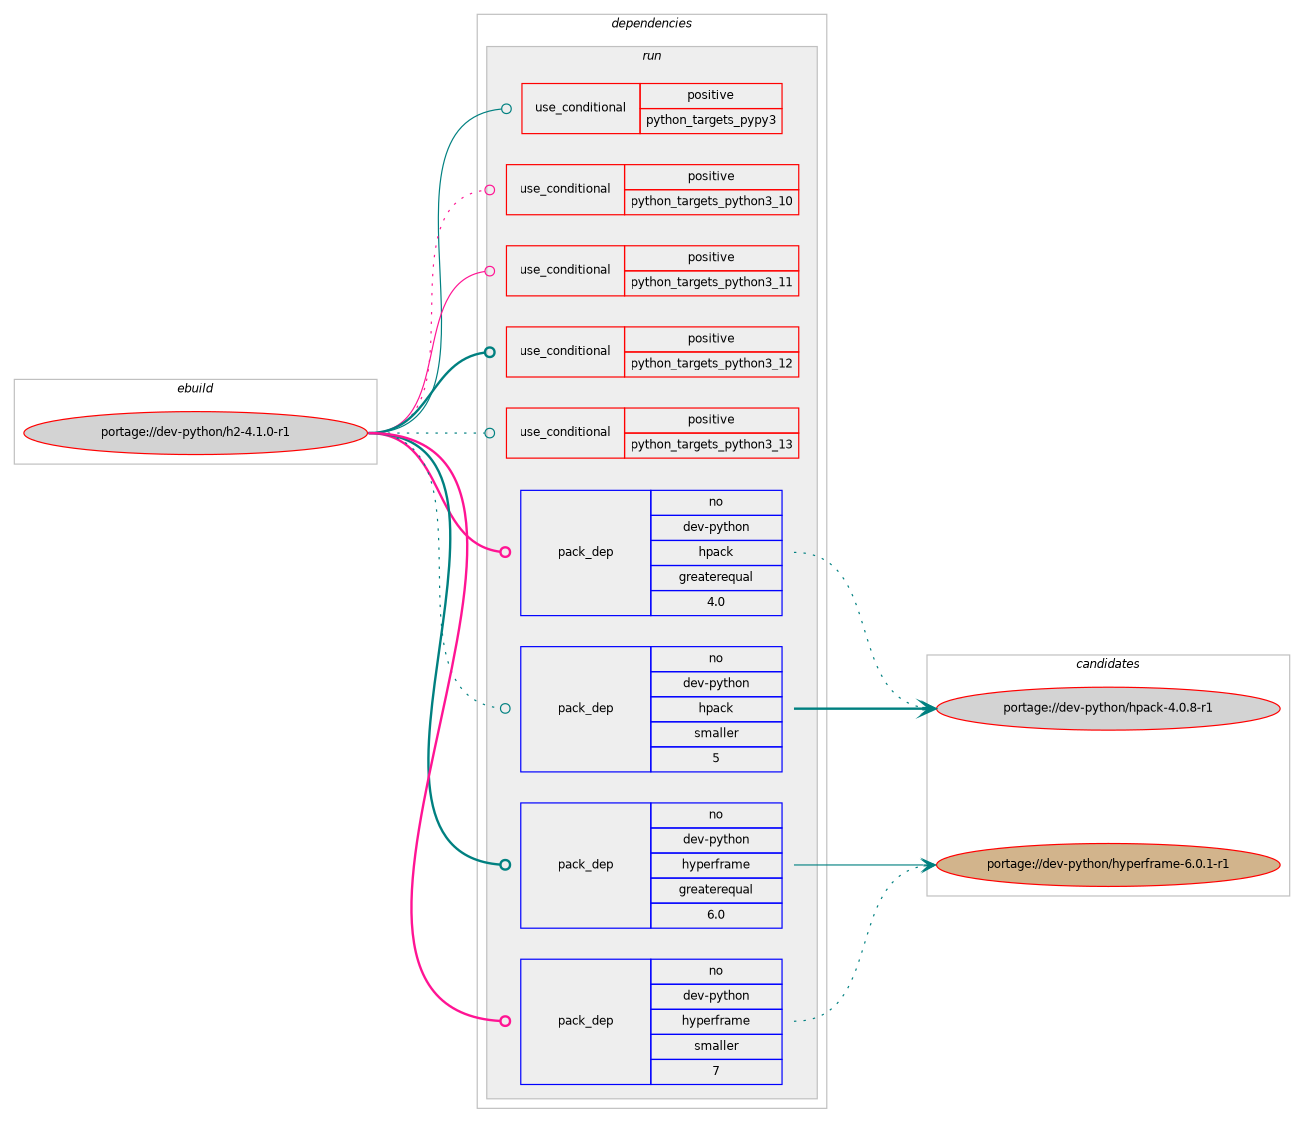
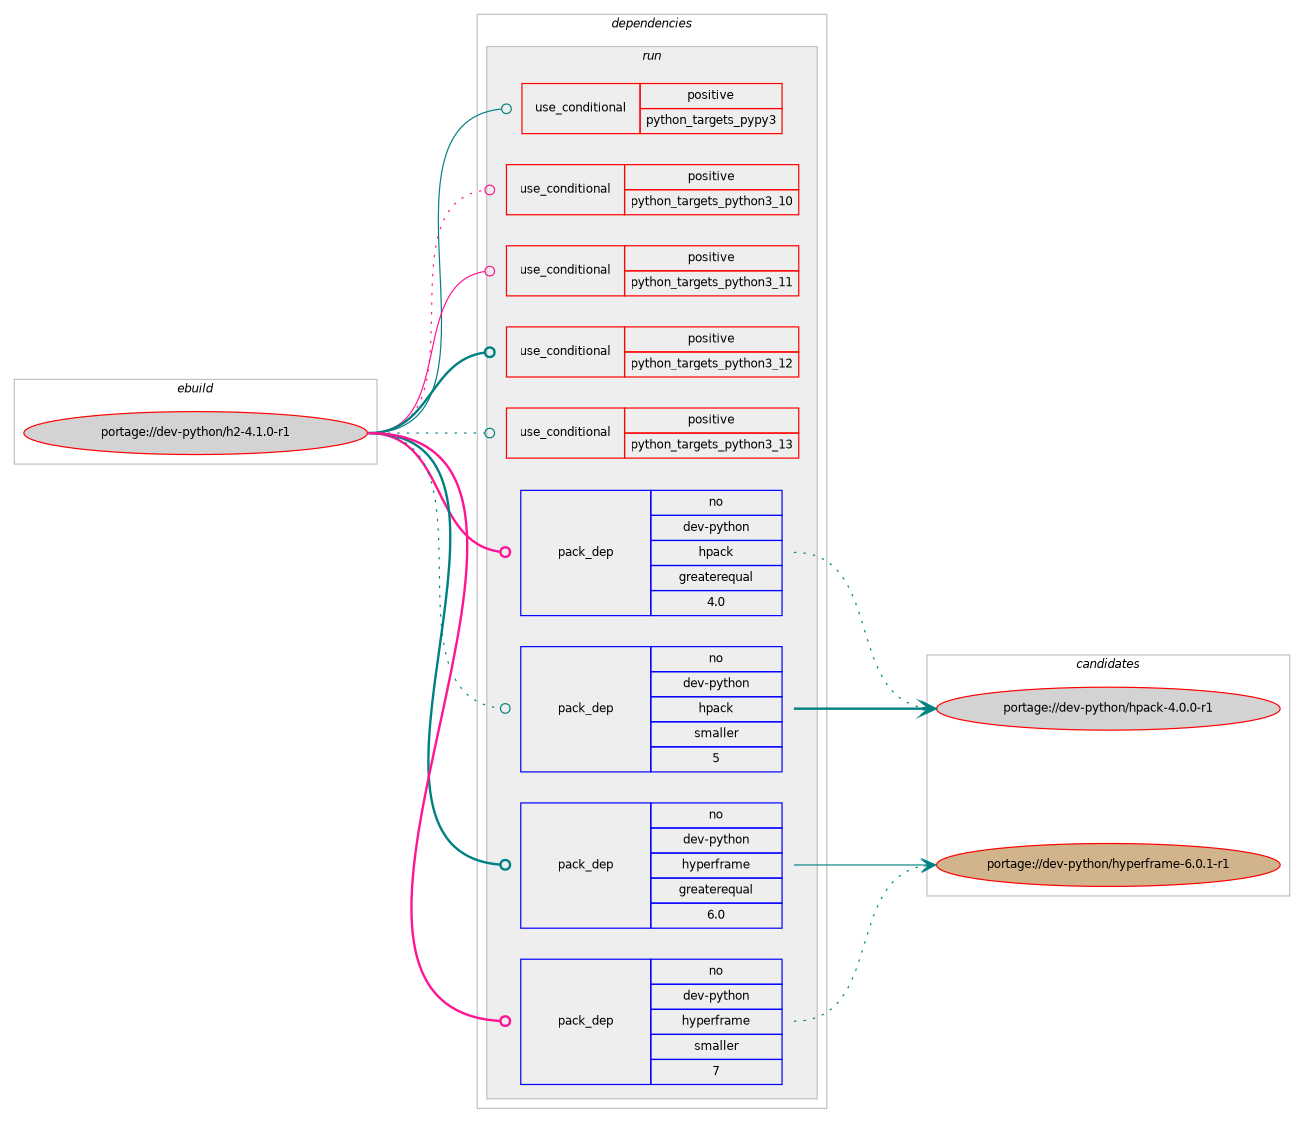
node "portage://dev-python/hpack-4.0.8-r1": label "portage://dev-python/hpack-4.0.8-r1" -> "portage://dev-python/hpack-4.0.0-r1"
